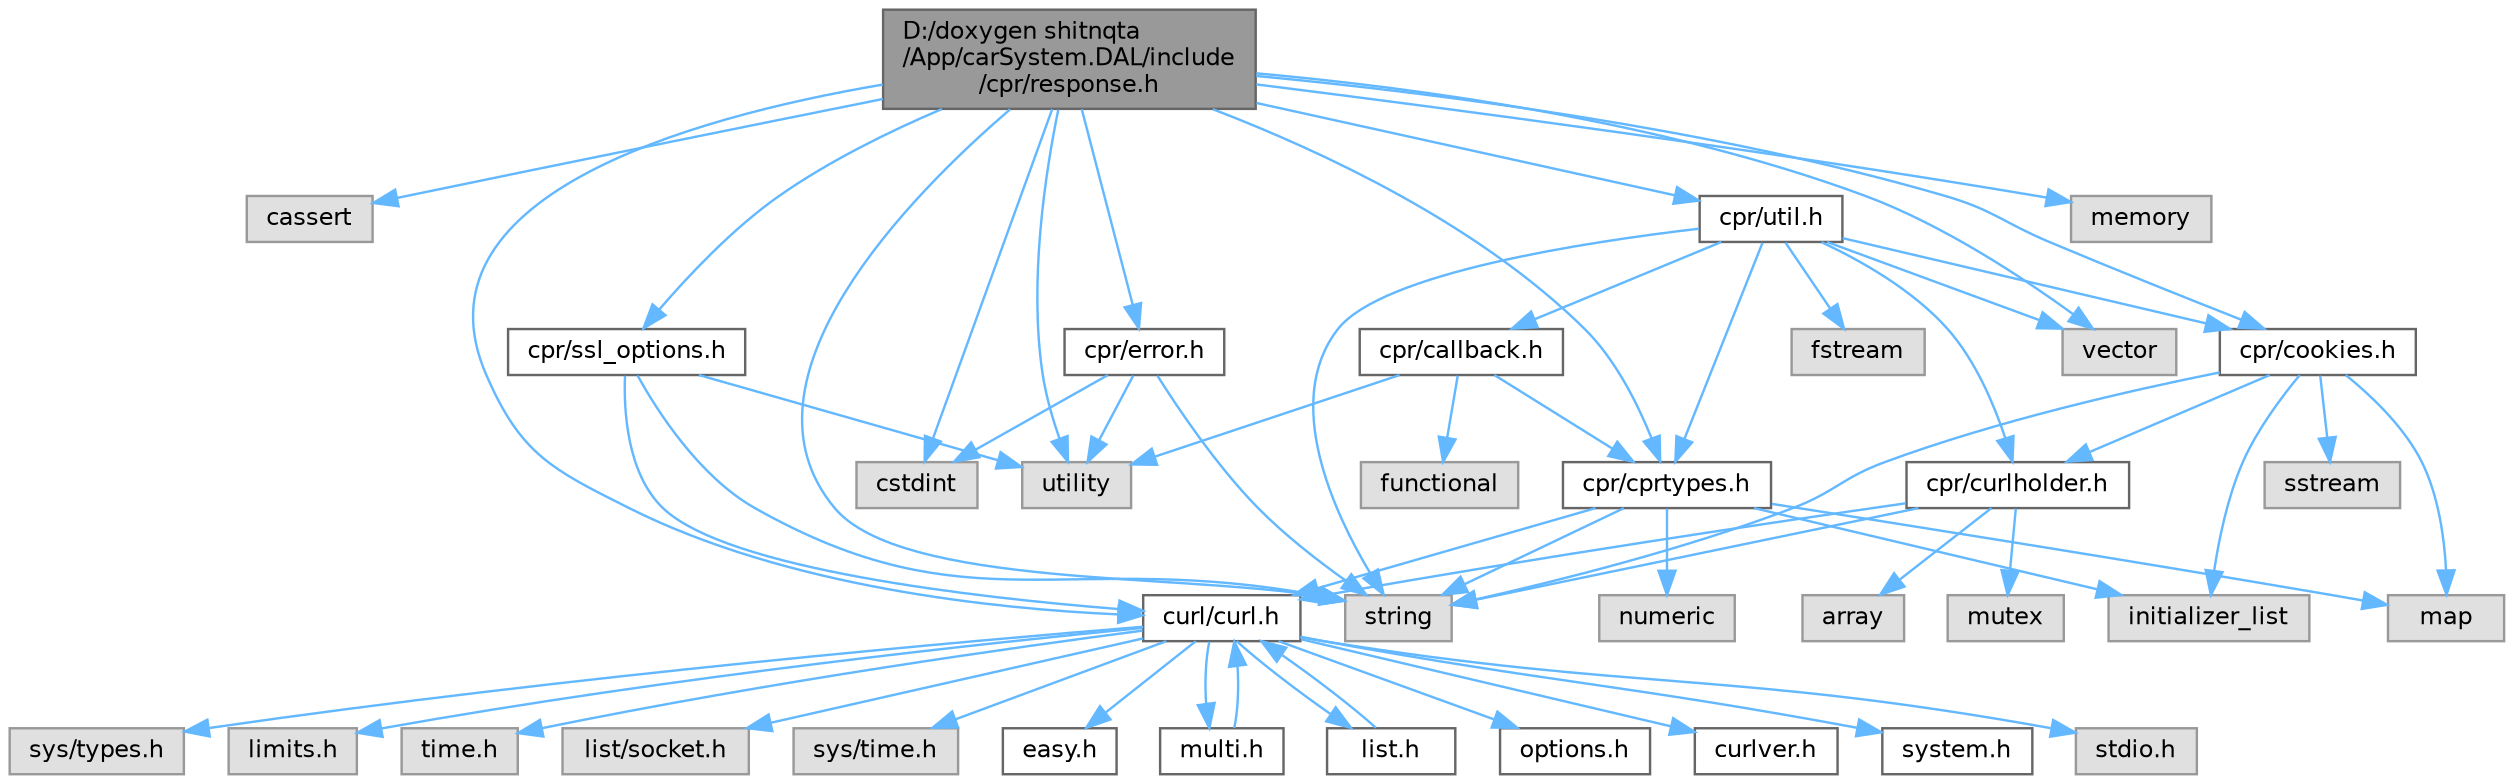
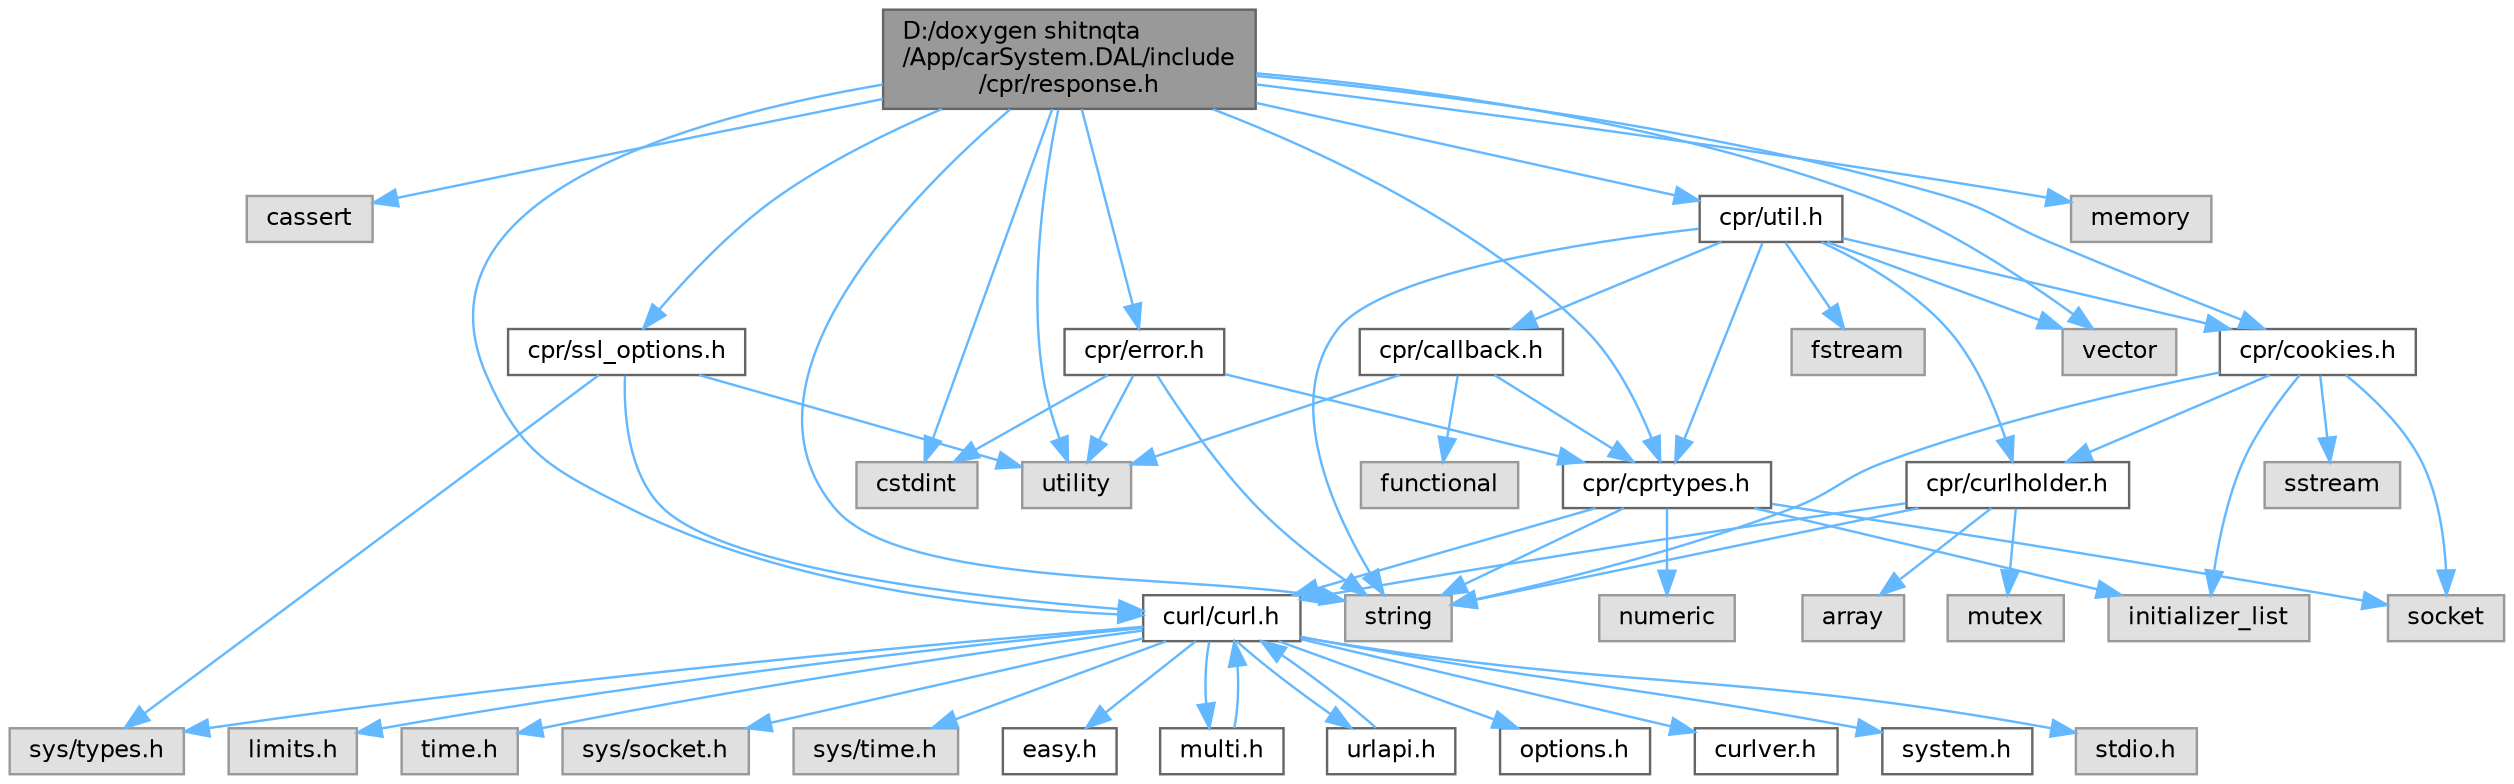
edge "cpr/error.h" -> "cpr/cprtypes.h": added
edge "cpr/ssl_options.h" -> "string": now "cpr/ssl_options.h" -> "sys/types.h"
node "map": label "map" -> "socket"
node "list/socket.h": label "list/socket.h" -> "sys/socket.h"
node "list.h": label "list.h" -> "urlapi.h"
